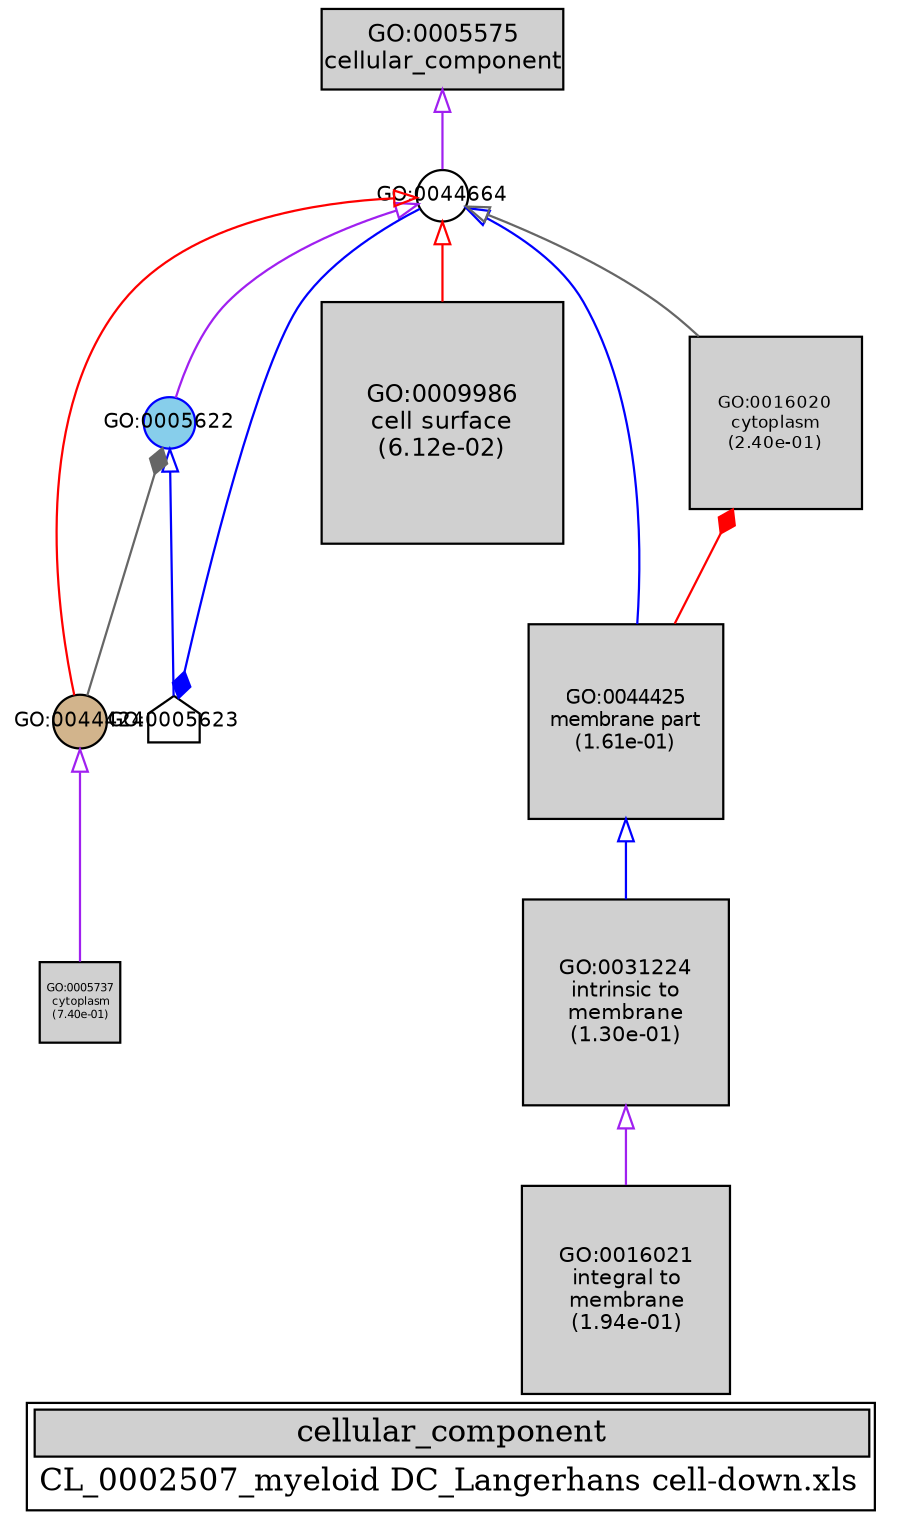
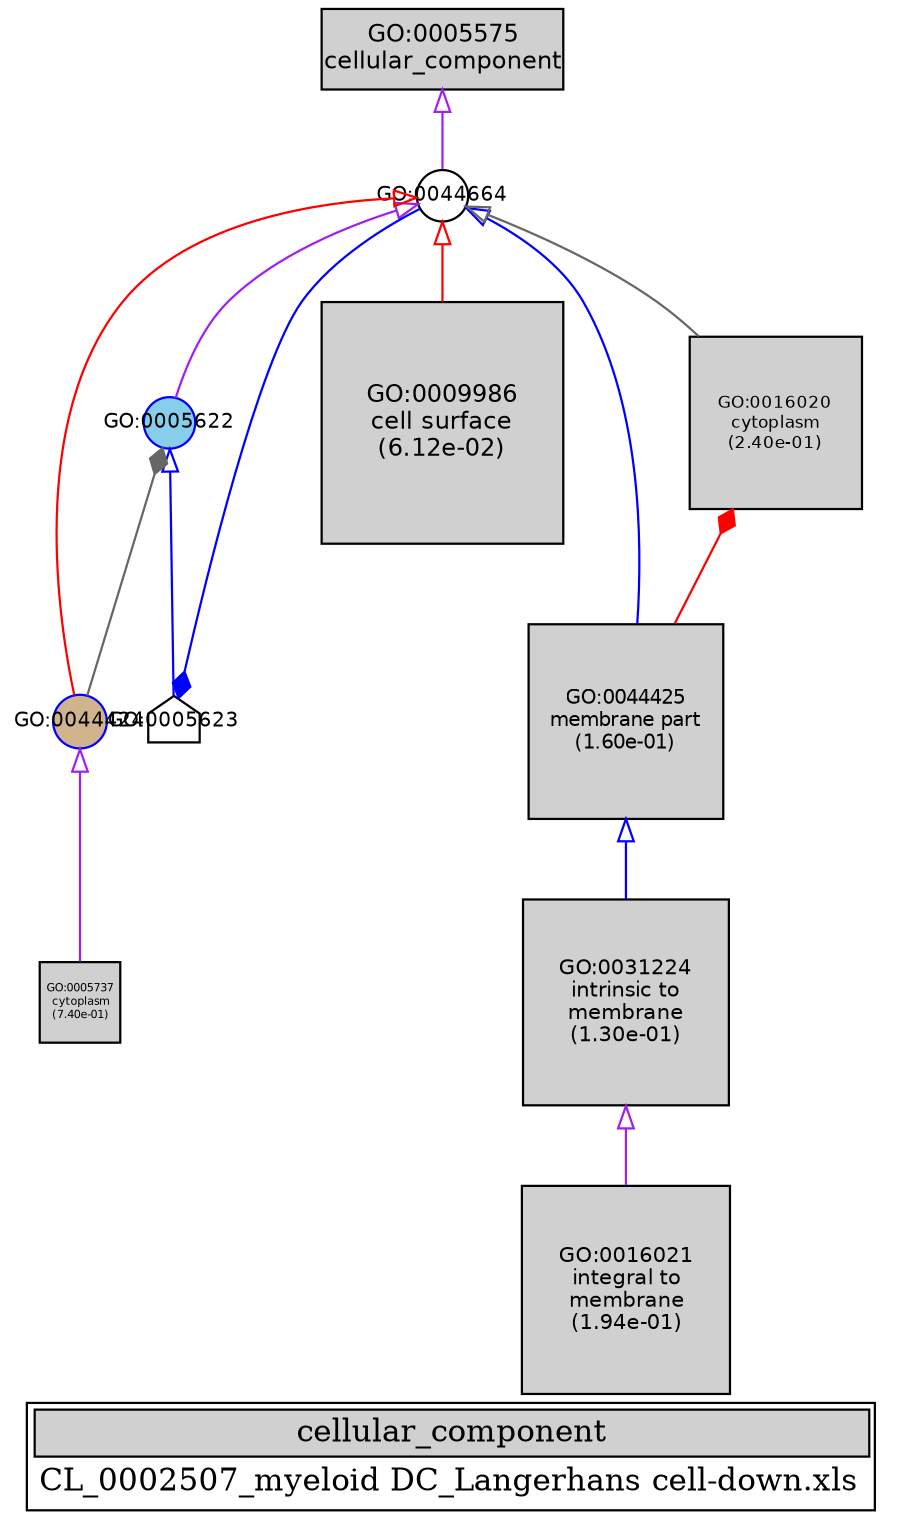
node "GO:0044424": color black -> blue
node "GO:0044425": text "(1.61e-01)" -> "(1.60e-01)"
